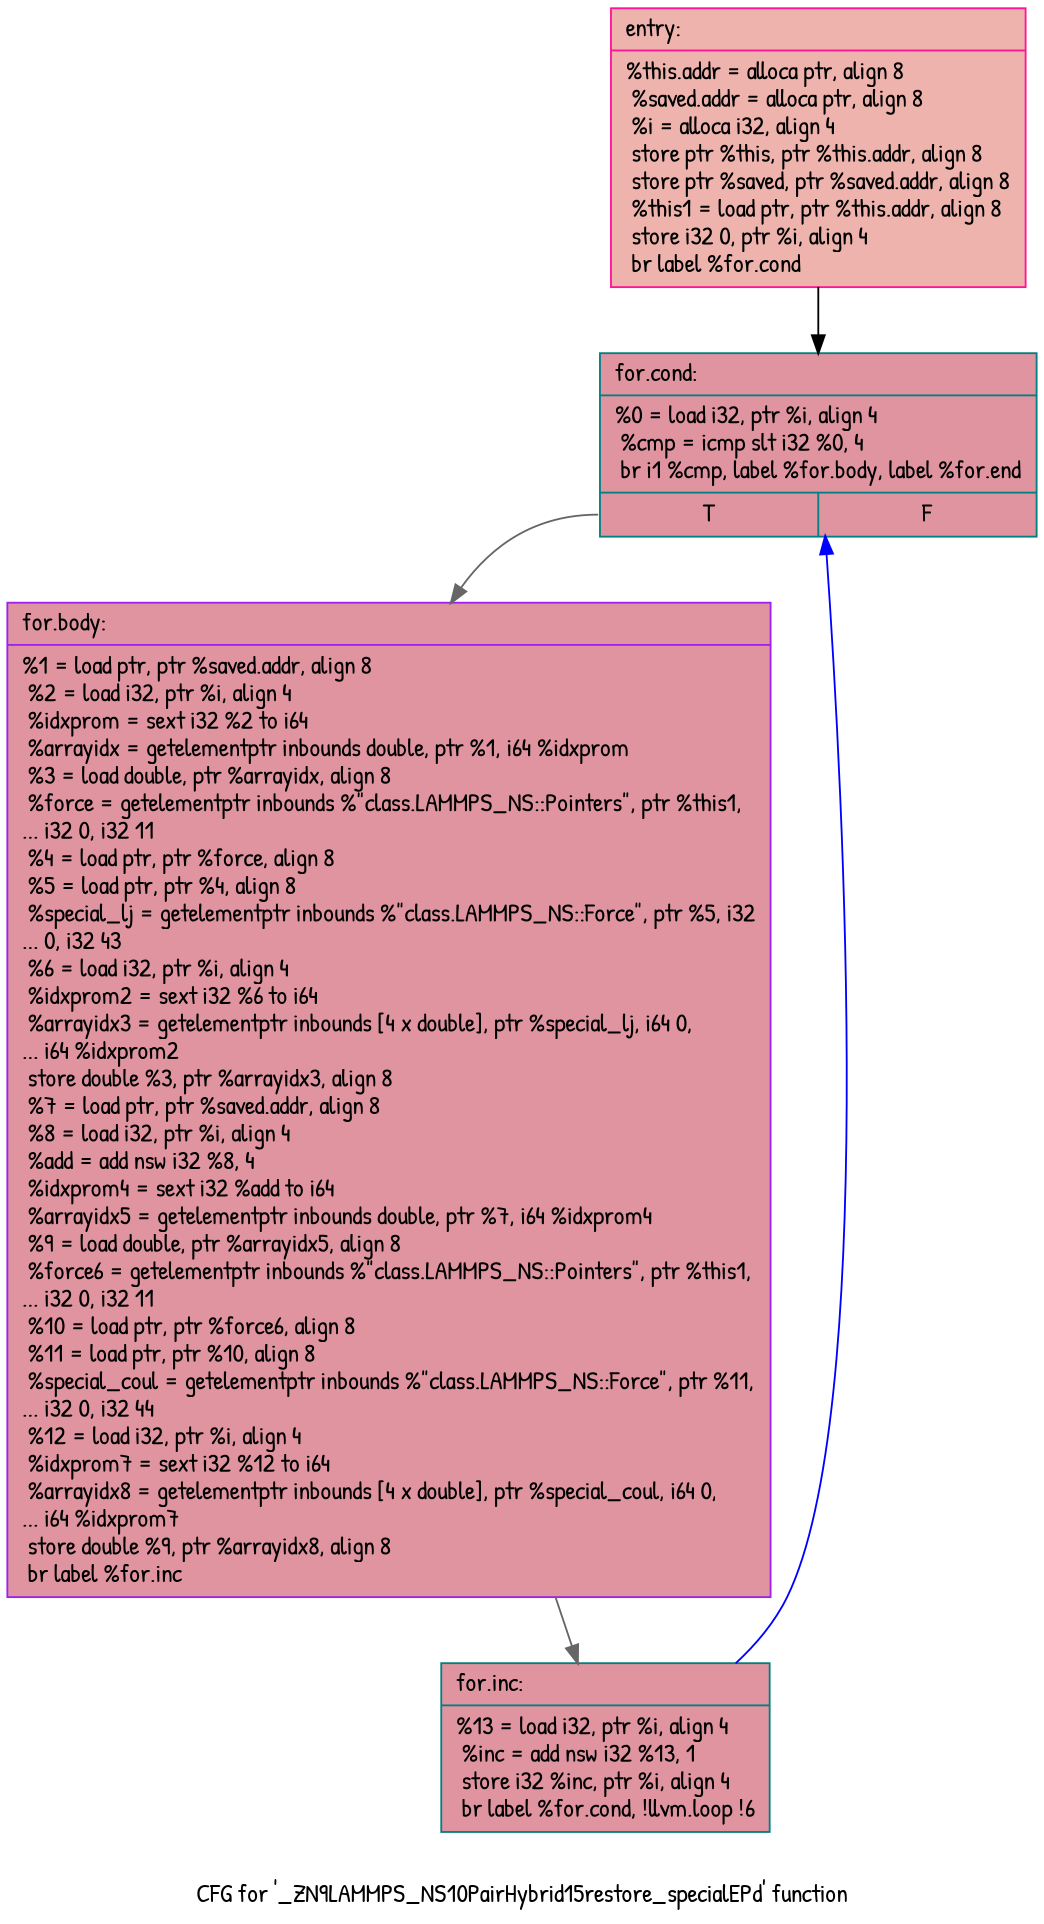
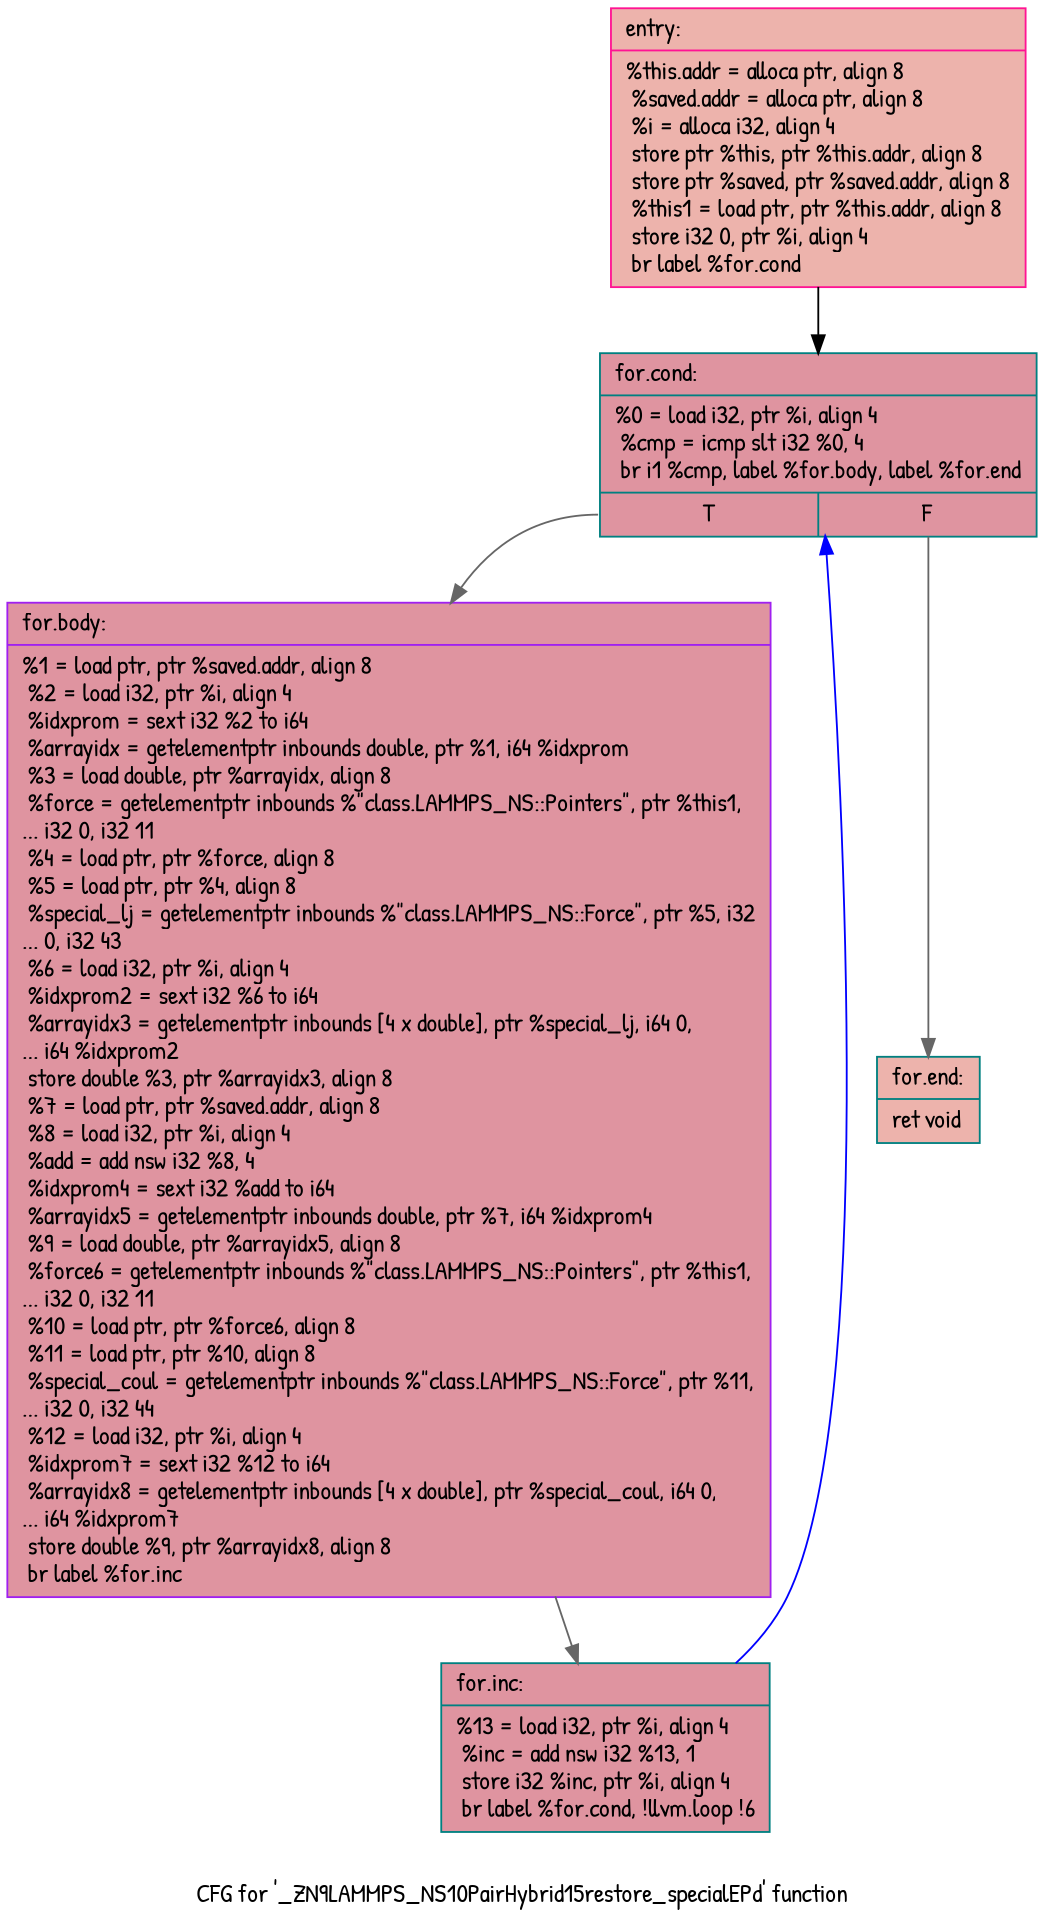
node "for.end:": added
